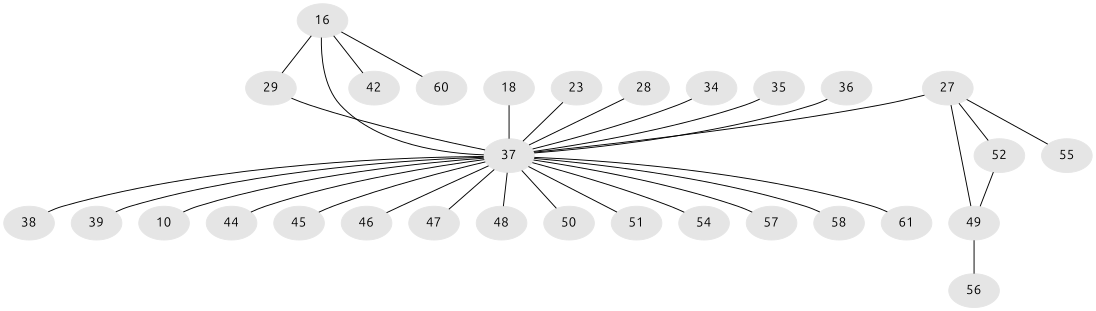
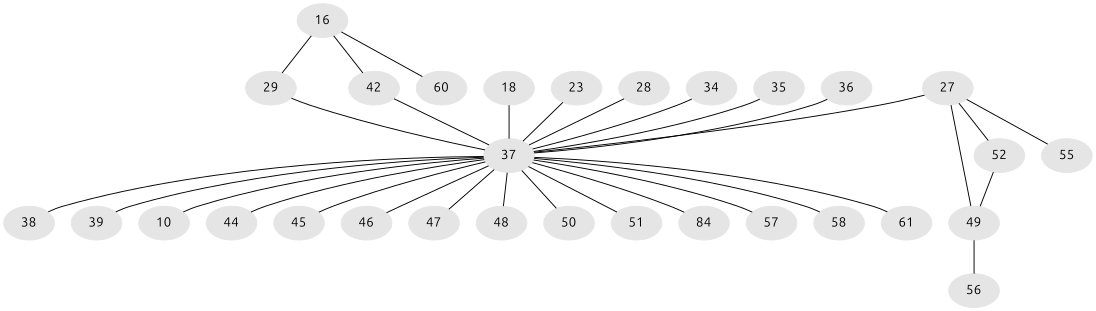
edge "16" -- "37": now "42" -- "37"
node "54": label "54" -> "84"
